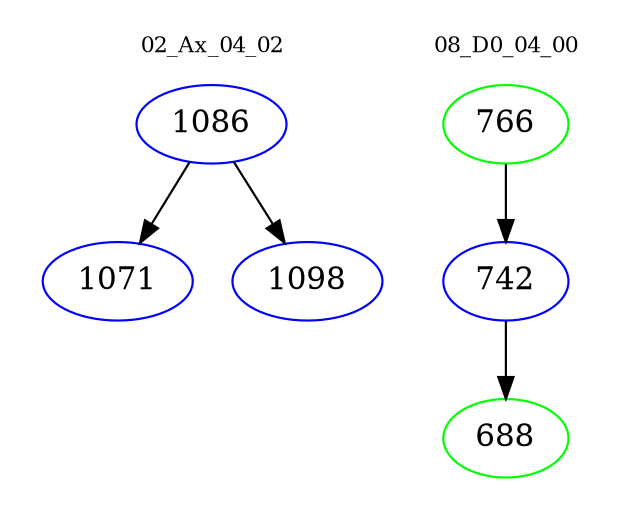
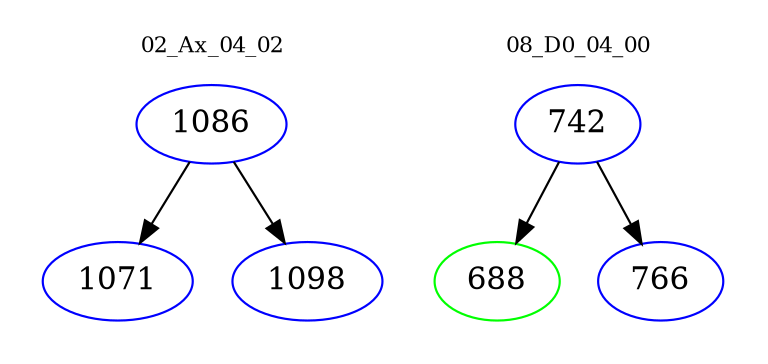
node "766": color green -> blue
edge "766" -> "742": reversed
